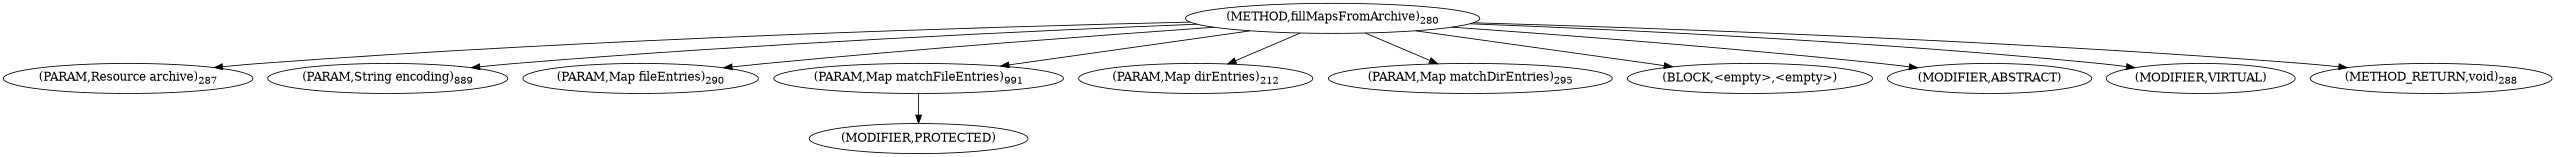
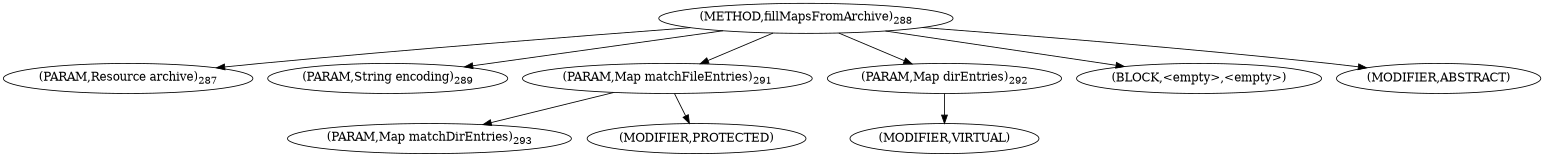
node "(METHOD,fillMapsFromArchive)": text "280" -> "288"
edge "(METHOD,fillMapsFromArchive)" -> "(MODIFIER,VIRTUAL)": now "(PARAM,Map dirEntries)" -> "(MODIFIER,VIRTUAL)"
edge "(METHOD,fillMapsFromArchive)" -> "(PARAM,Map matchDirEntries)": now "(PARAM,Map matchFileEntries)" -> "(PARAM,Map matchDirEntries)"
node "(PARAM,String encoding)": text "889" -> "289"
node "(PARAM,Map matchFileEntries)": text "991" -> "291"
node "(PARAM,Map dirEntries)": text "212" -> "292"
node "(PARAM,Map matchDirEntries)": text "295" -> "293"
node "(PARAM,Map fileEntries)": removed
node "(METHOD_RETURN,void)": removed
